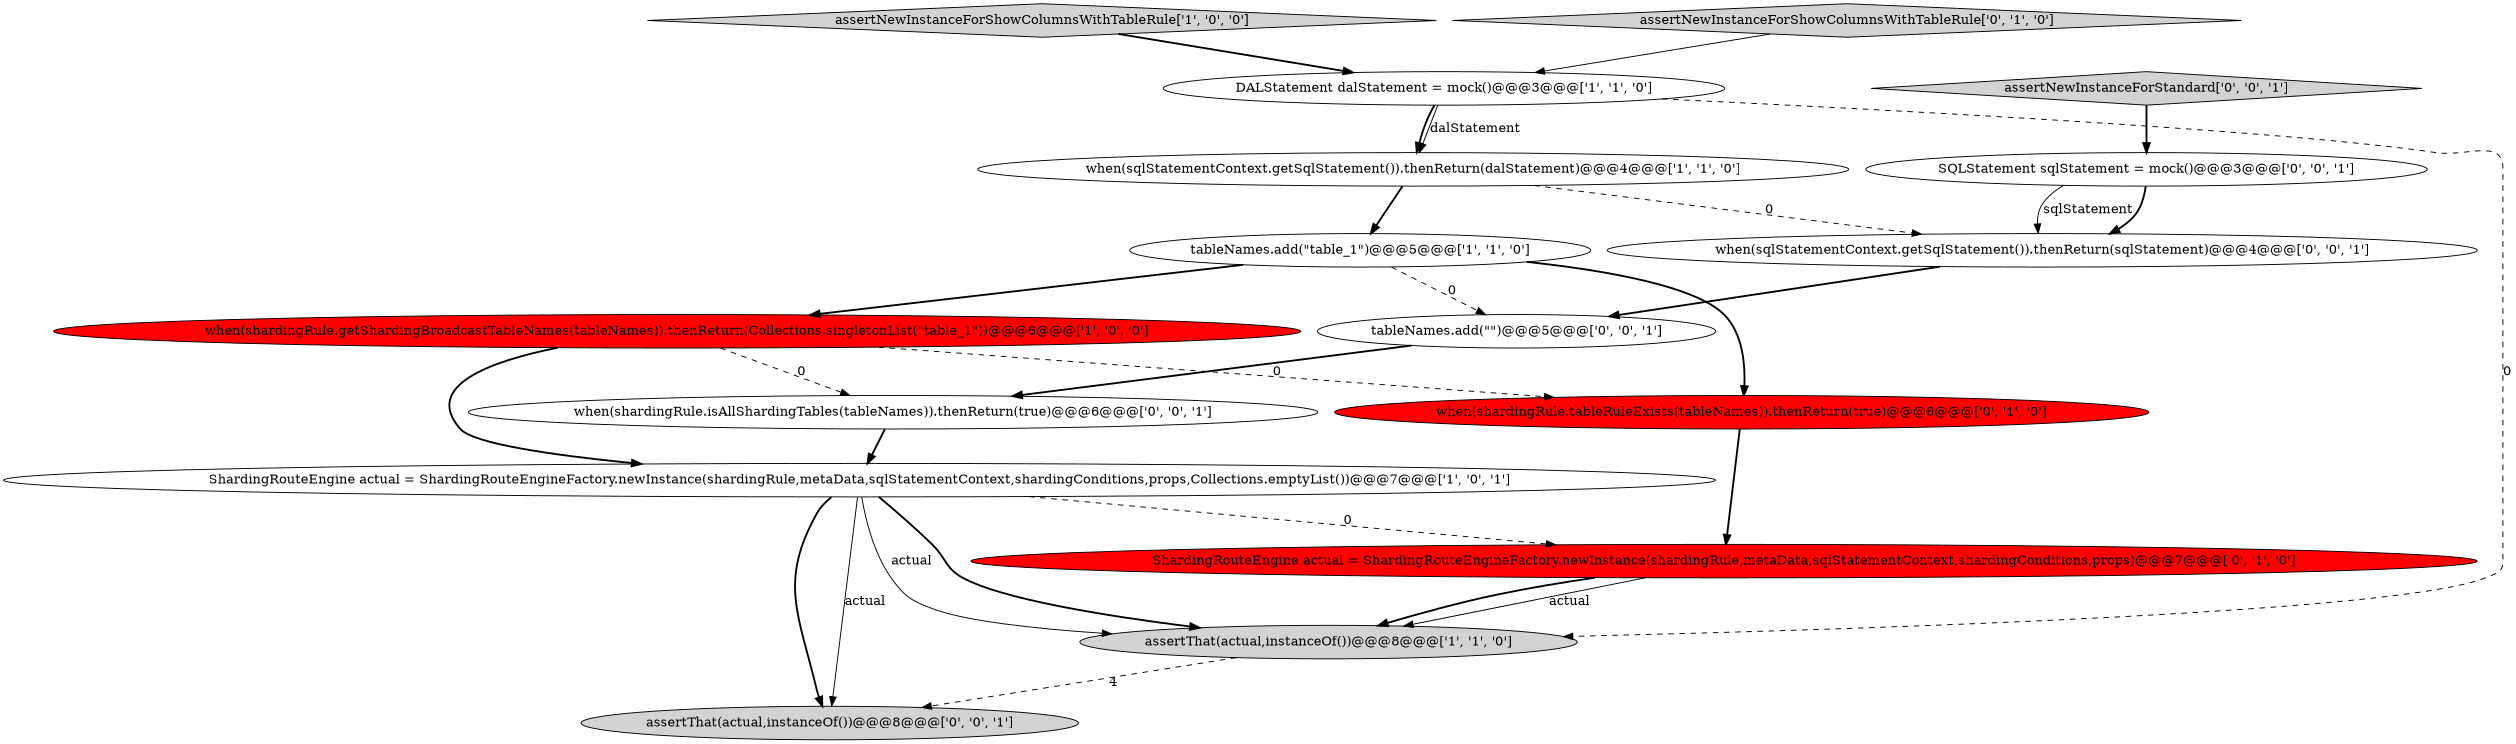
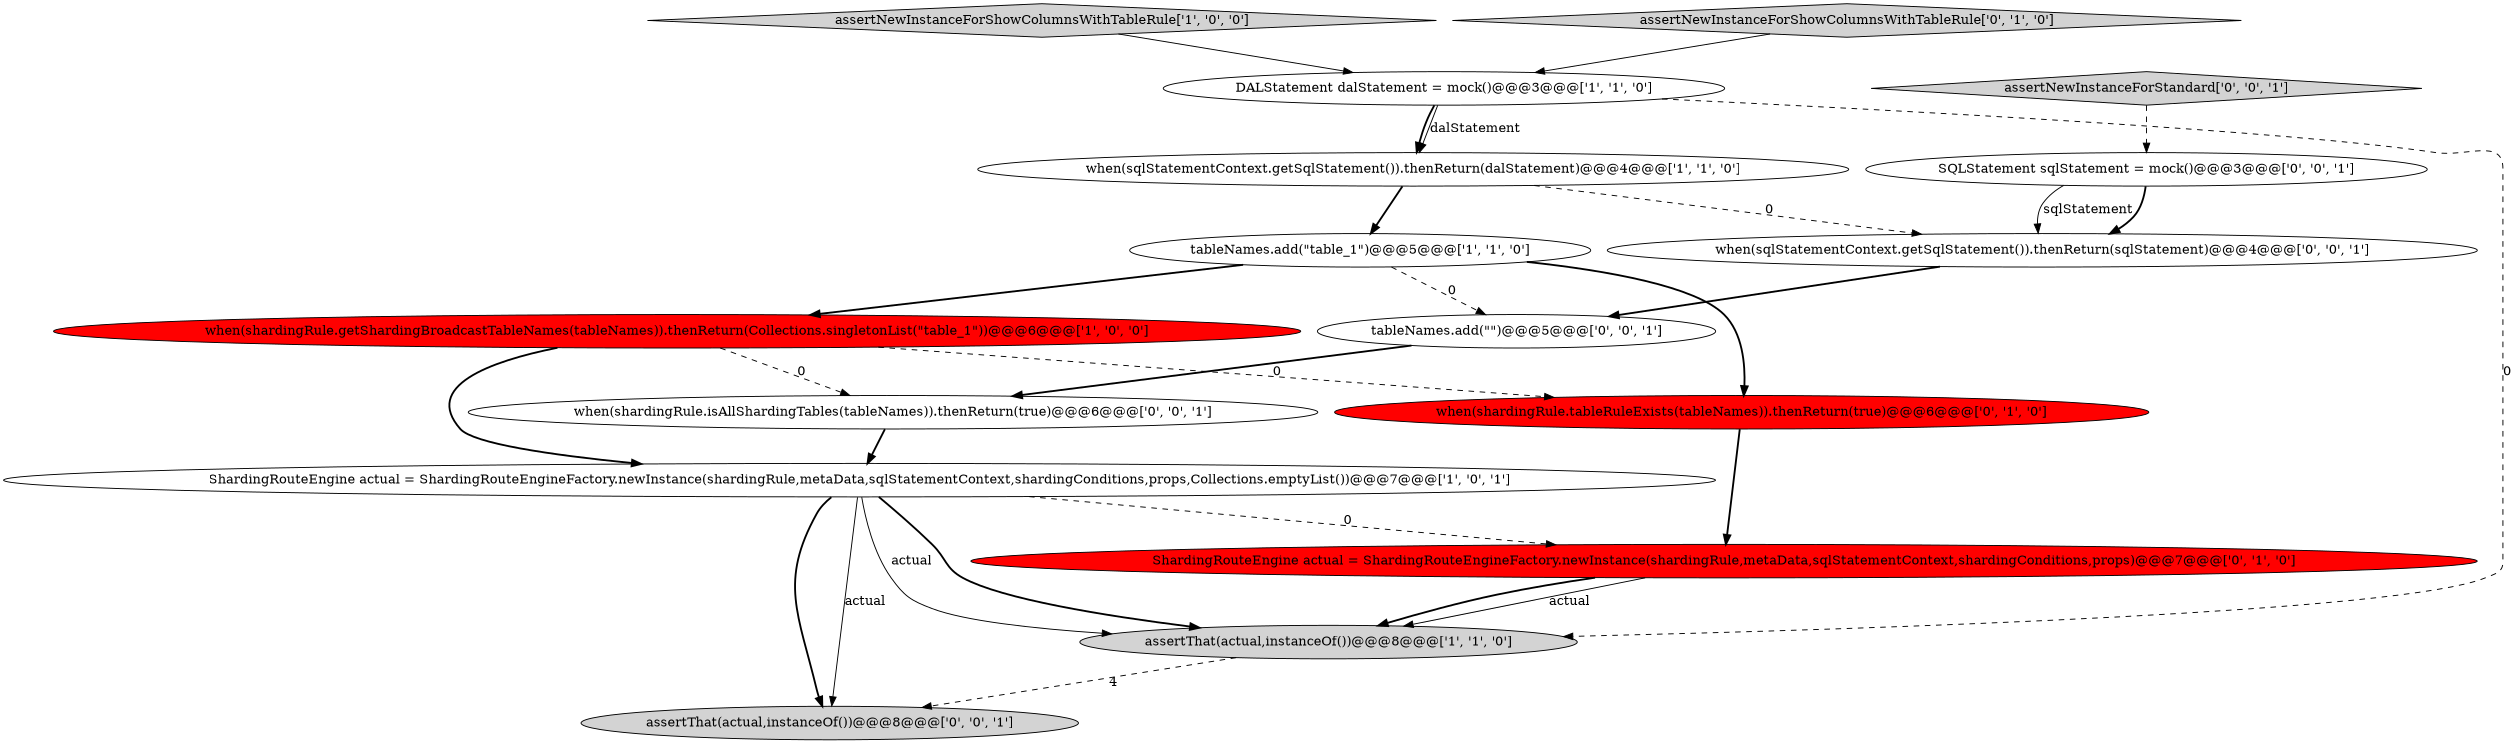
edge "assertNewInstanceForShowColumnsWithTableRule['1', '0', '0']" -> "DALStatement dalStatement = mock()@@@3@@@['1', '1', '0']": style bold -> solid
edge "assertNewInstanceForStandard['0', '0', '1']" -> "SQLStatement sqlStatement = mock()@@@3@@@['0', '0', '1']": style bold -> dashed
